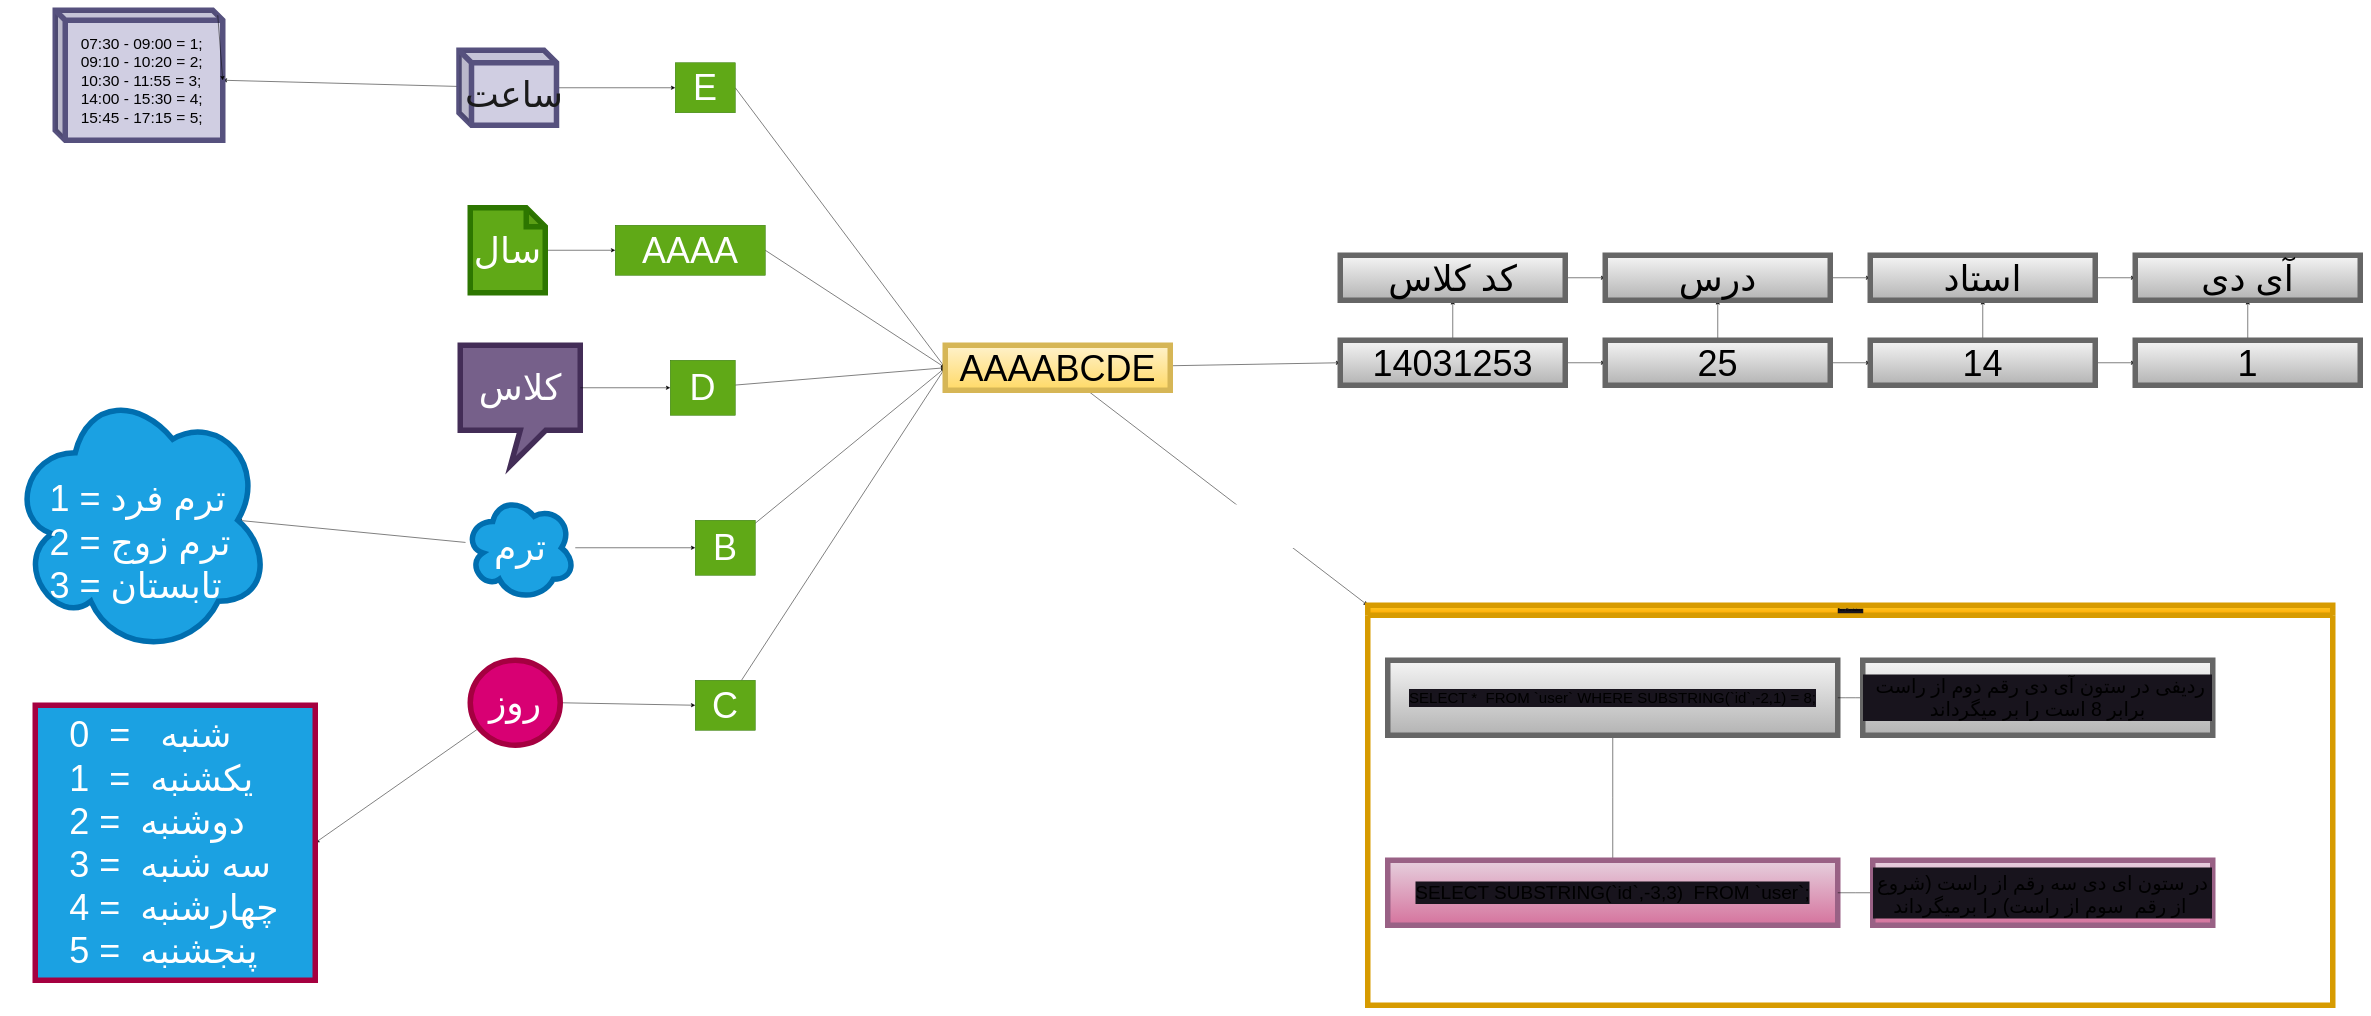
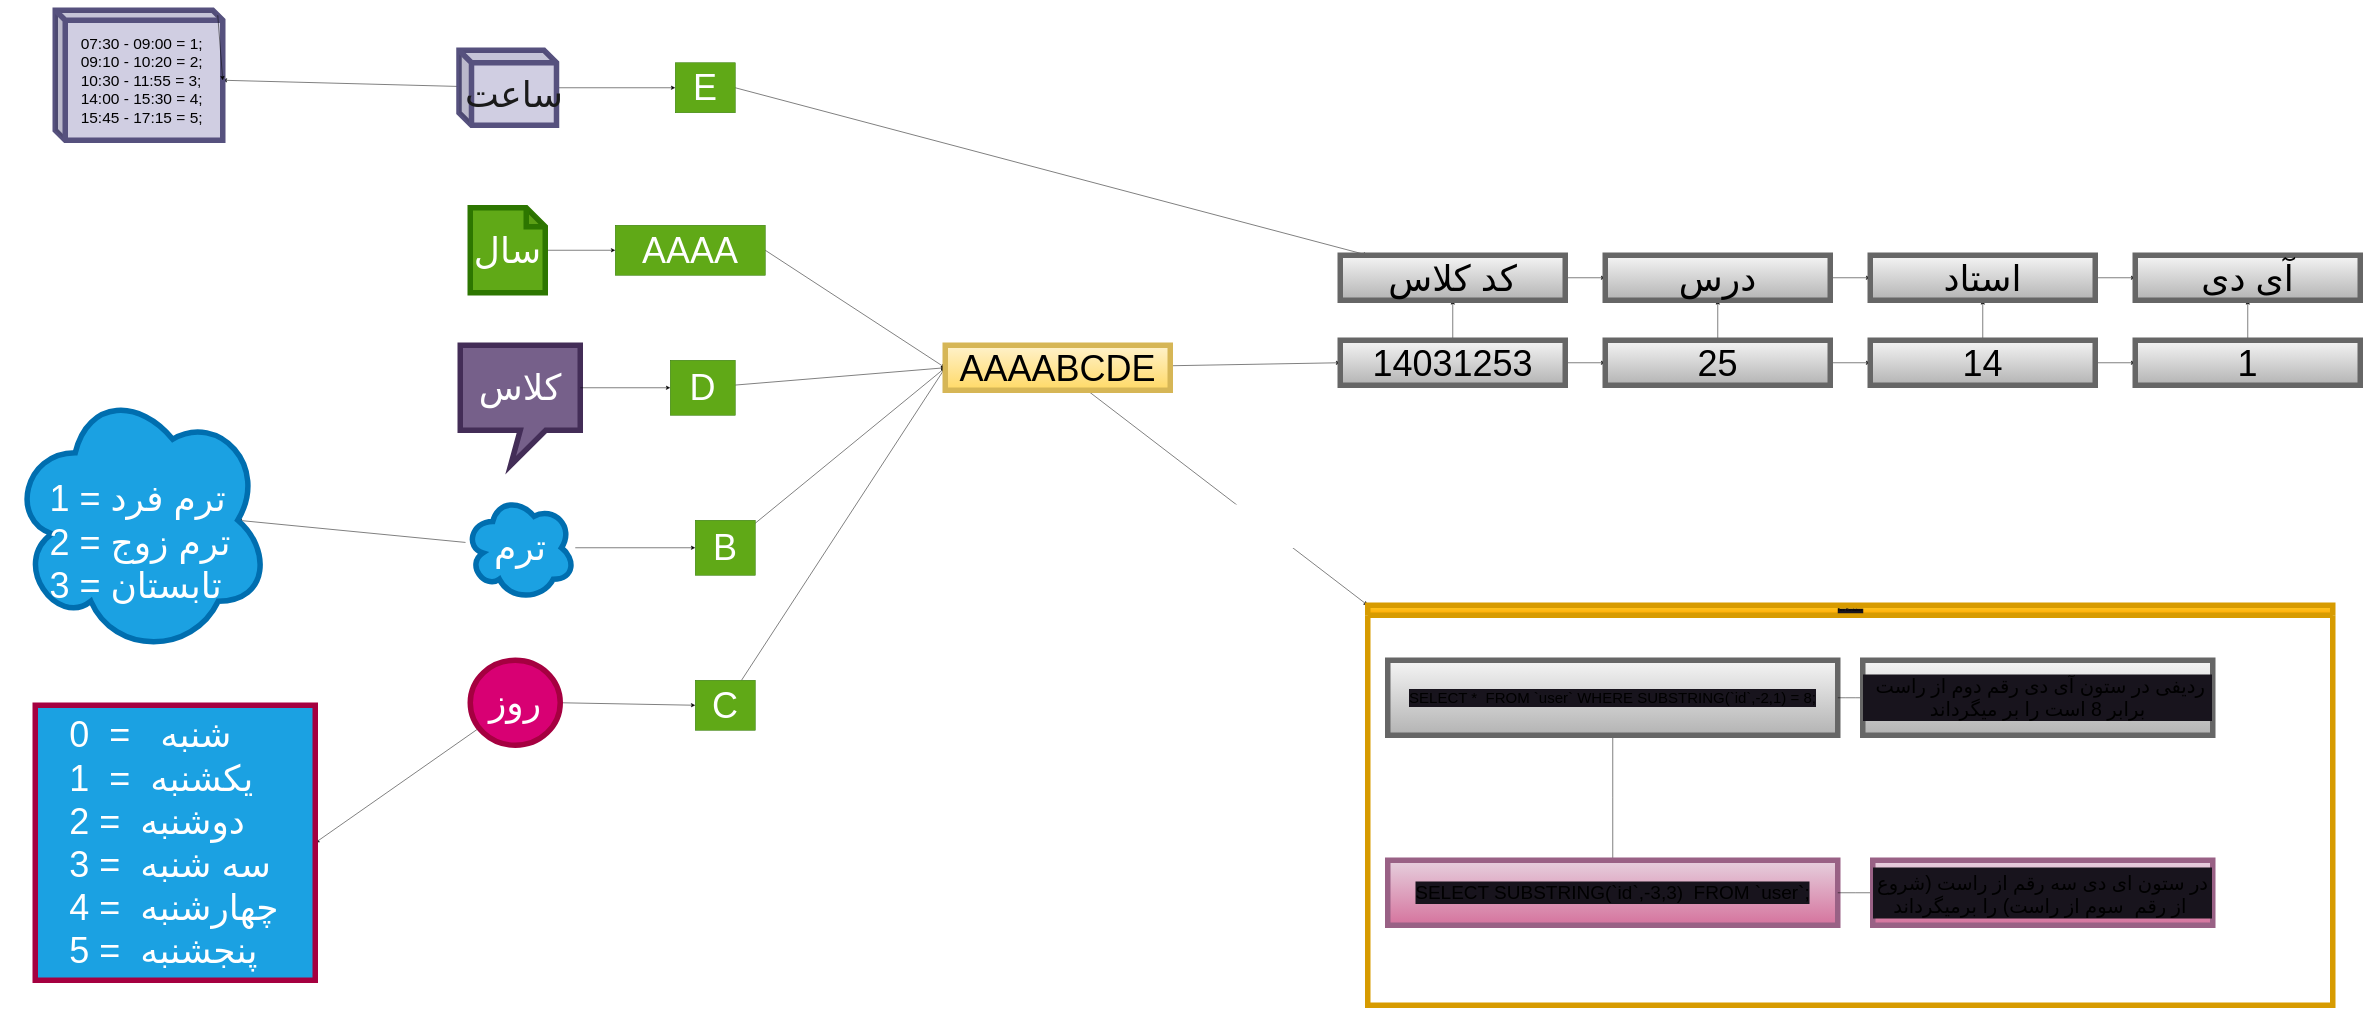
edge "E" -> "AAAABCDE": now "E" -> "کد کلاس"
